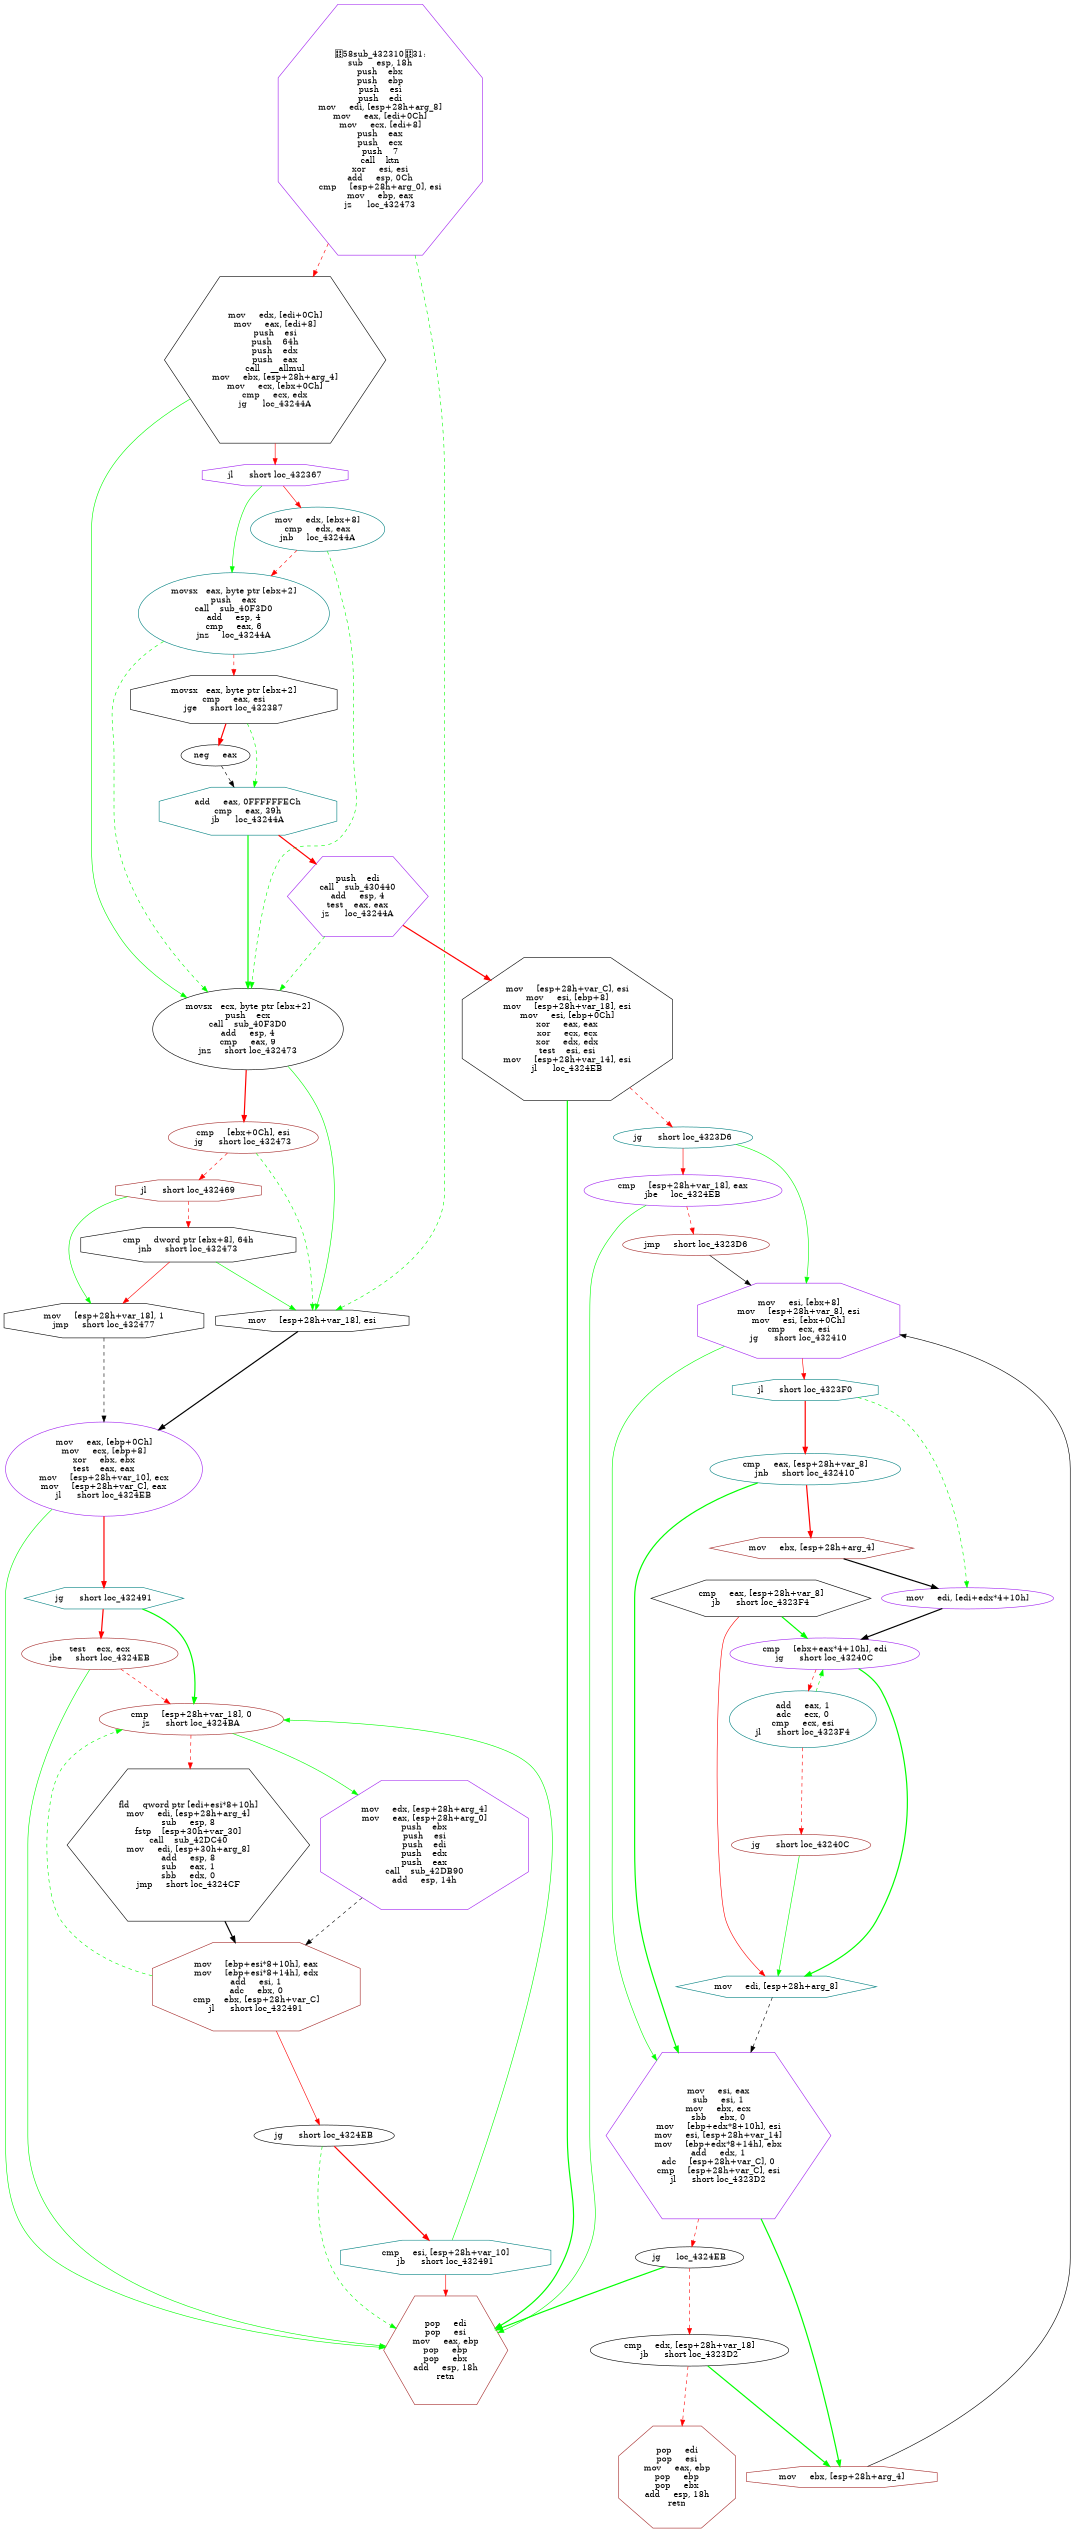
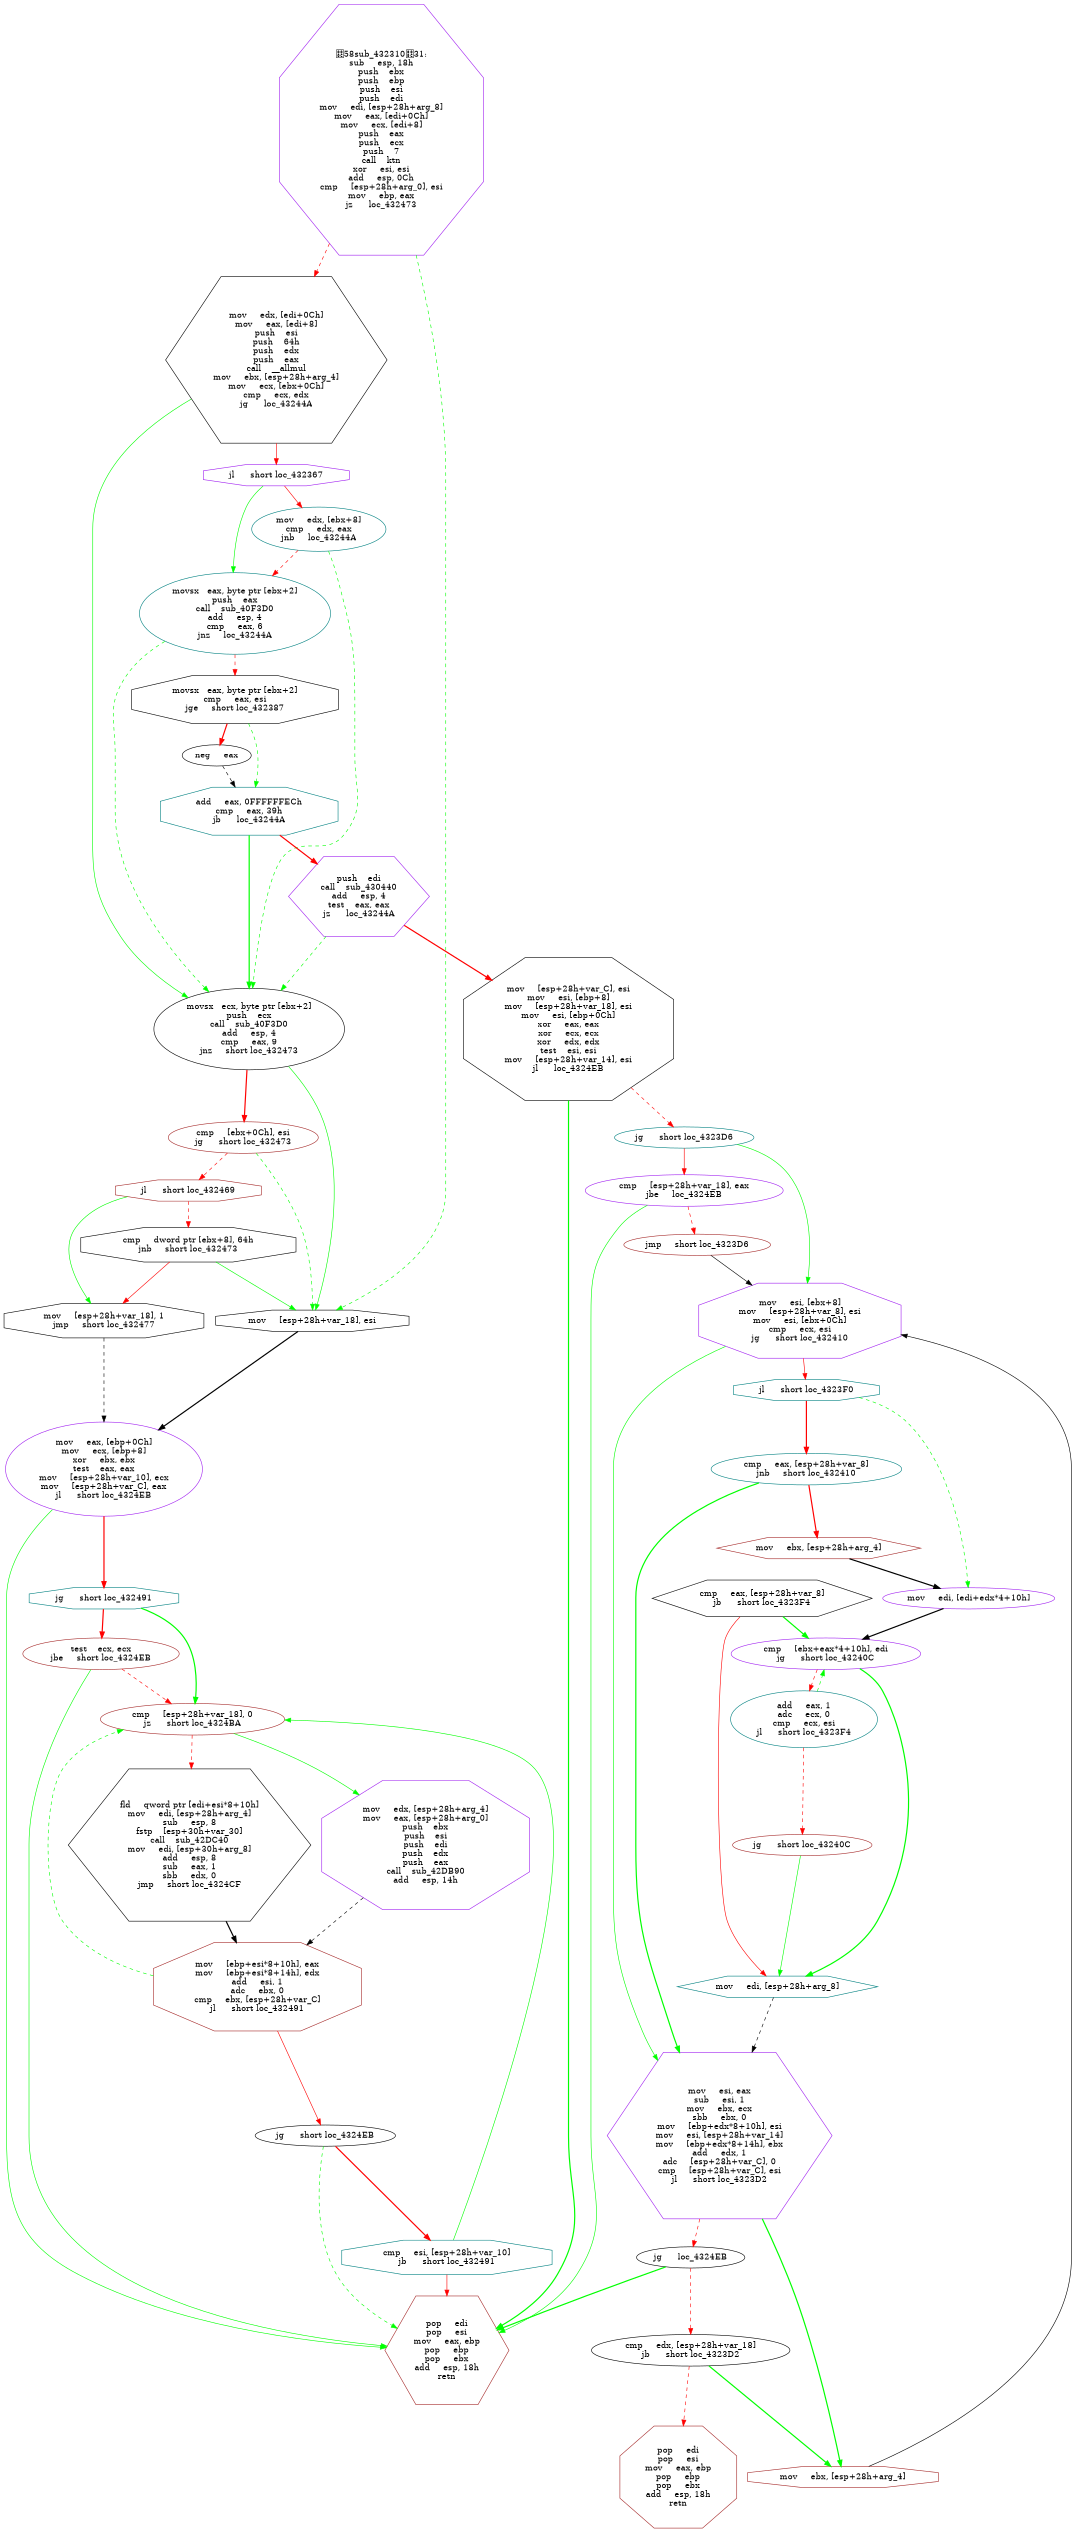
node "jg      short loc_432491": shape hexagon -> octagon
